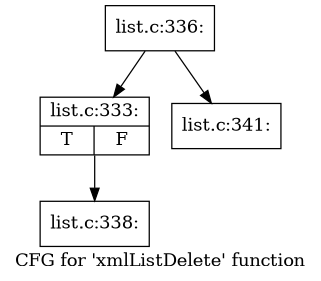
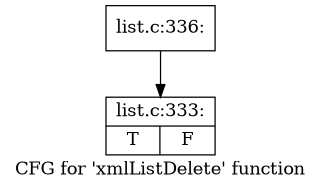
node "list.c:341:": removed
node "list.c:338:": removed
